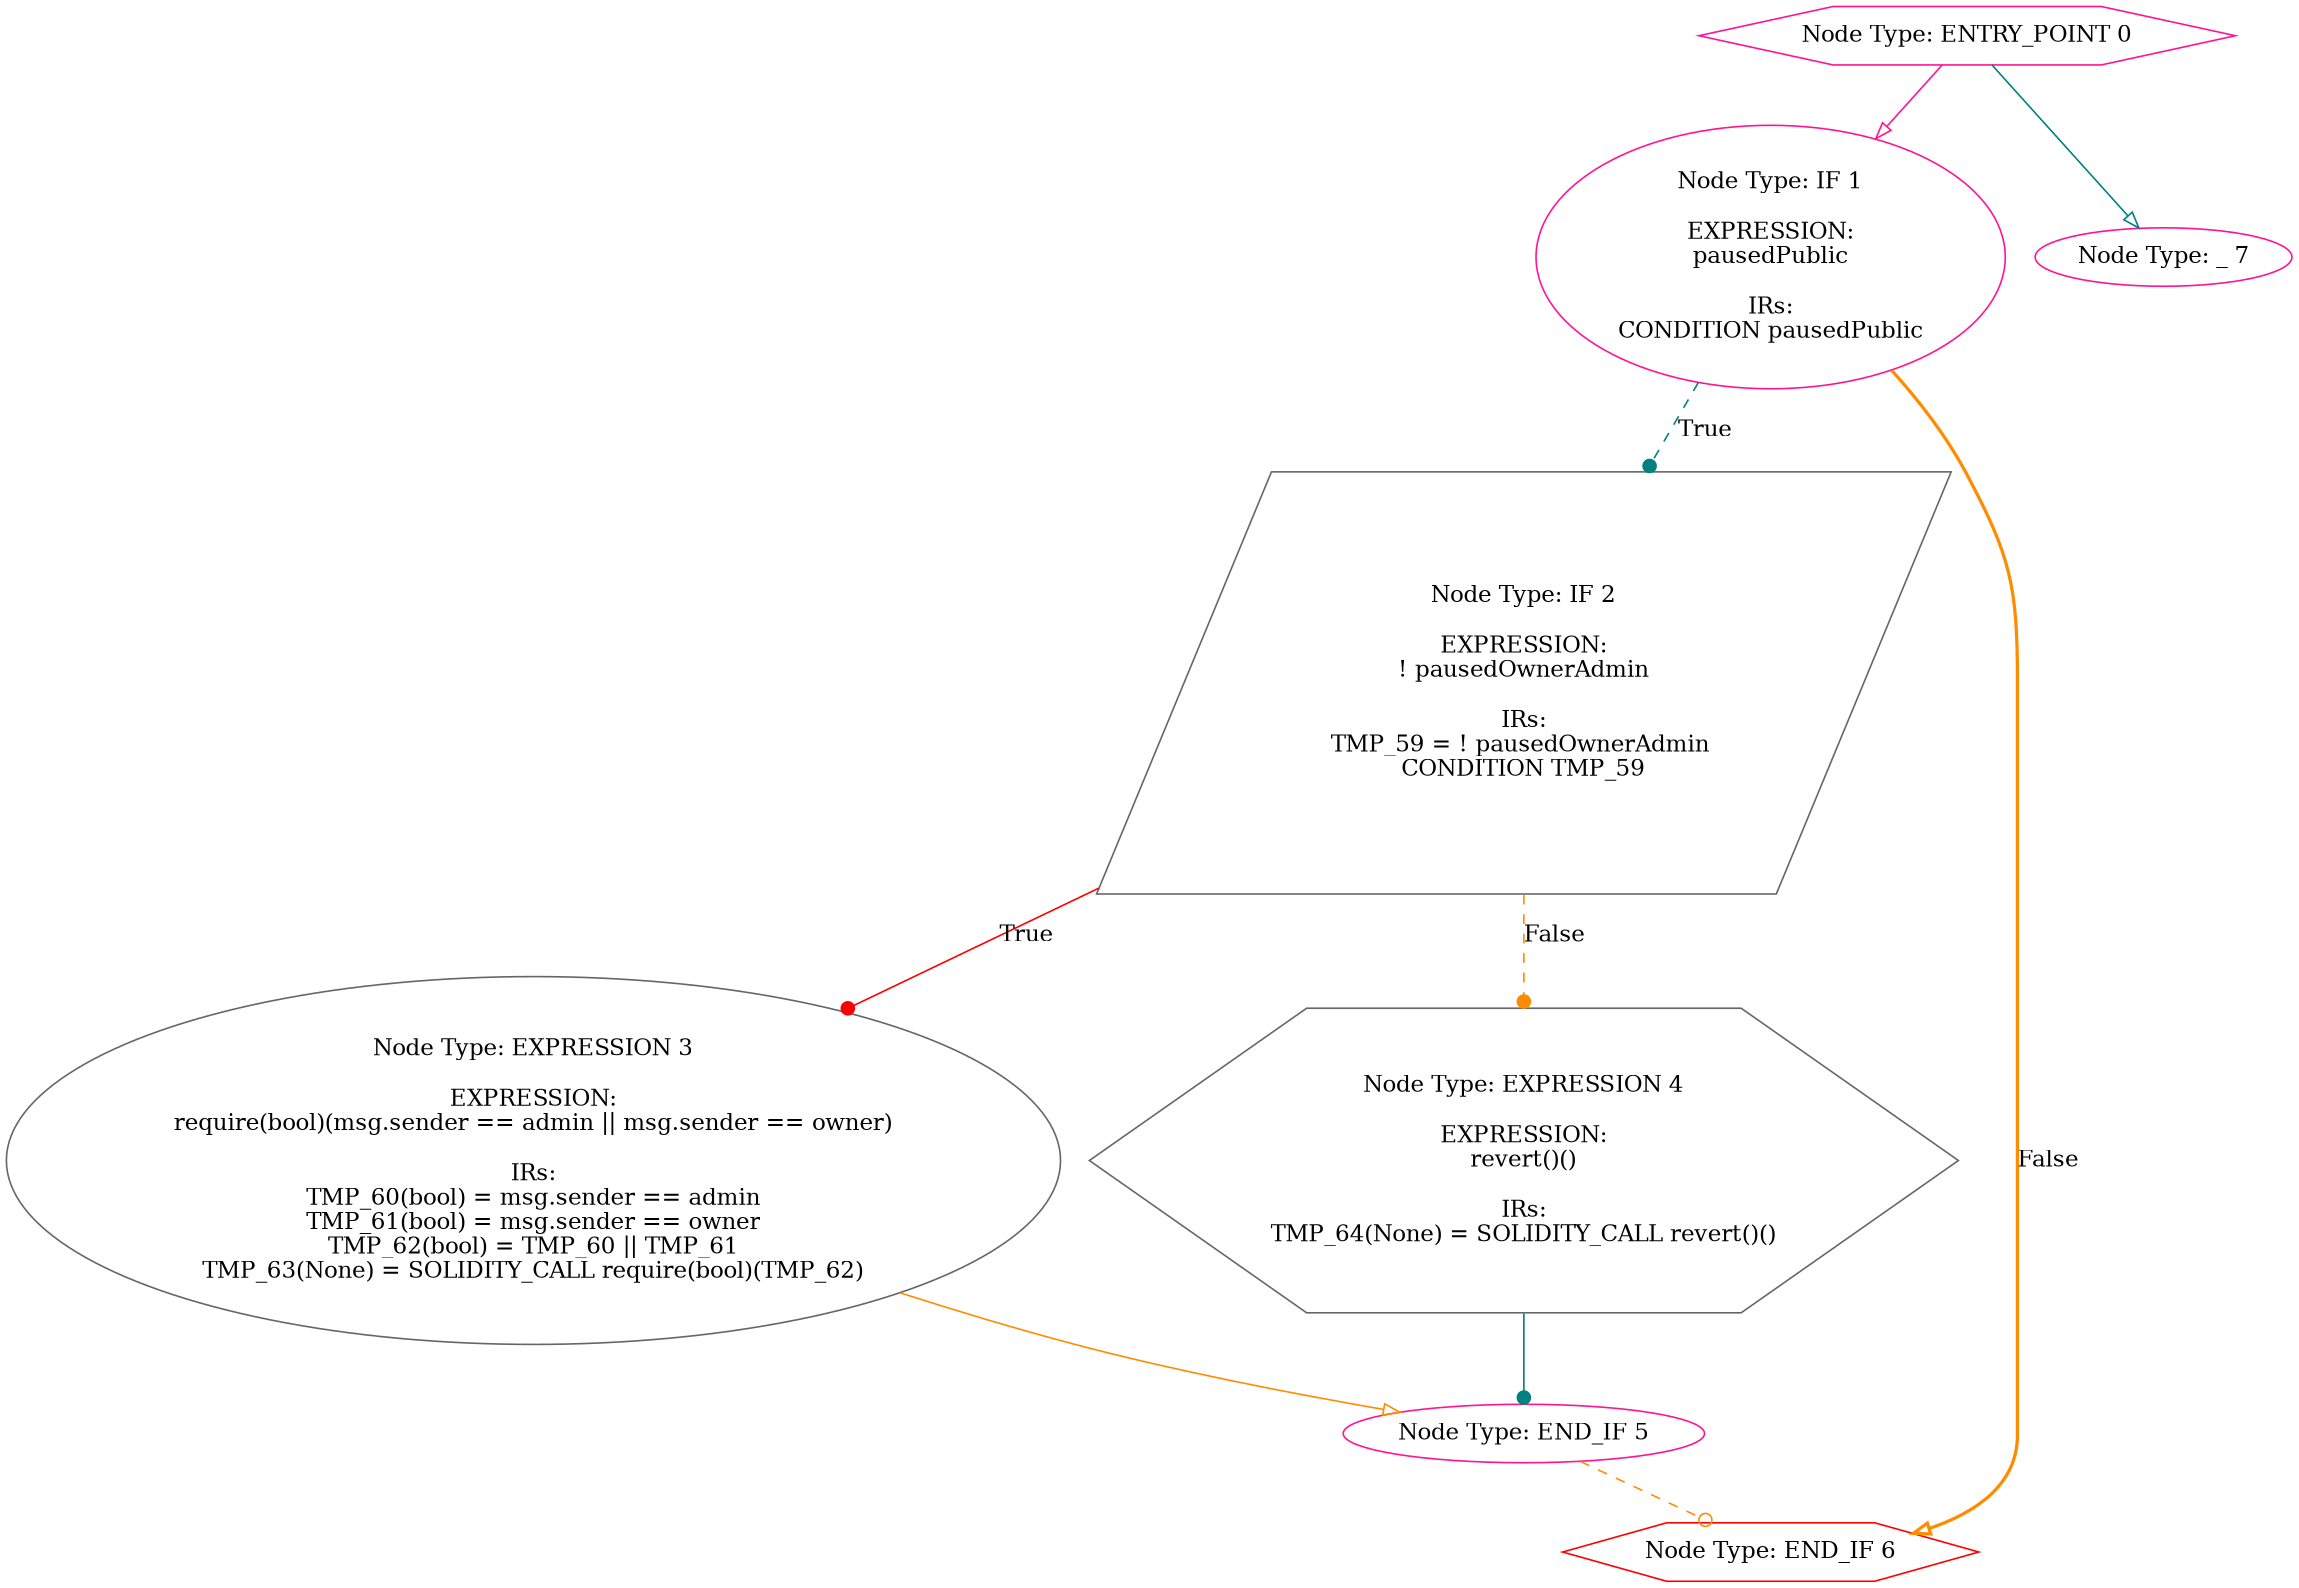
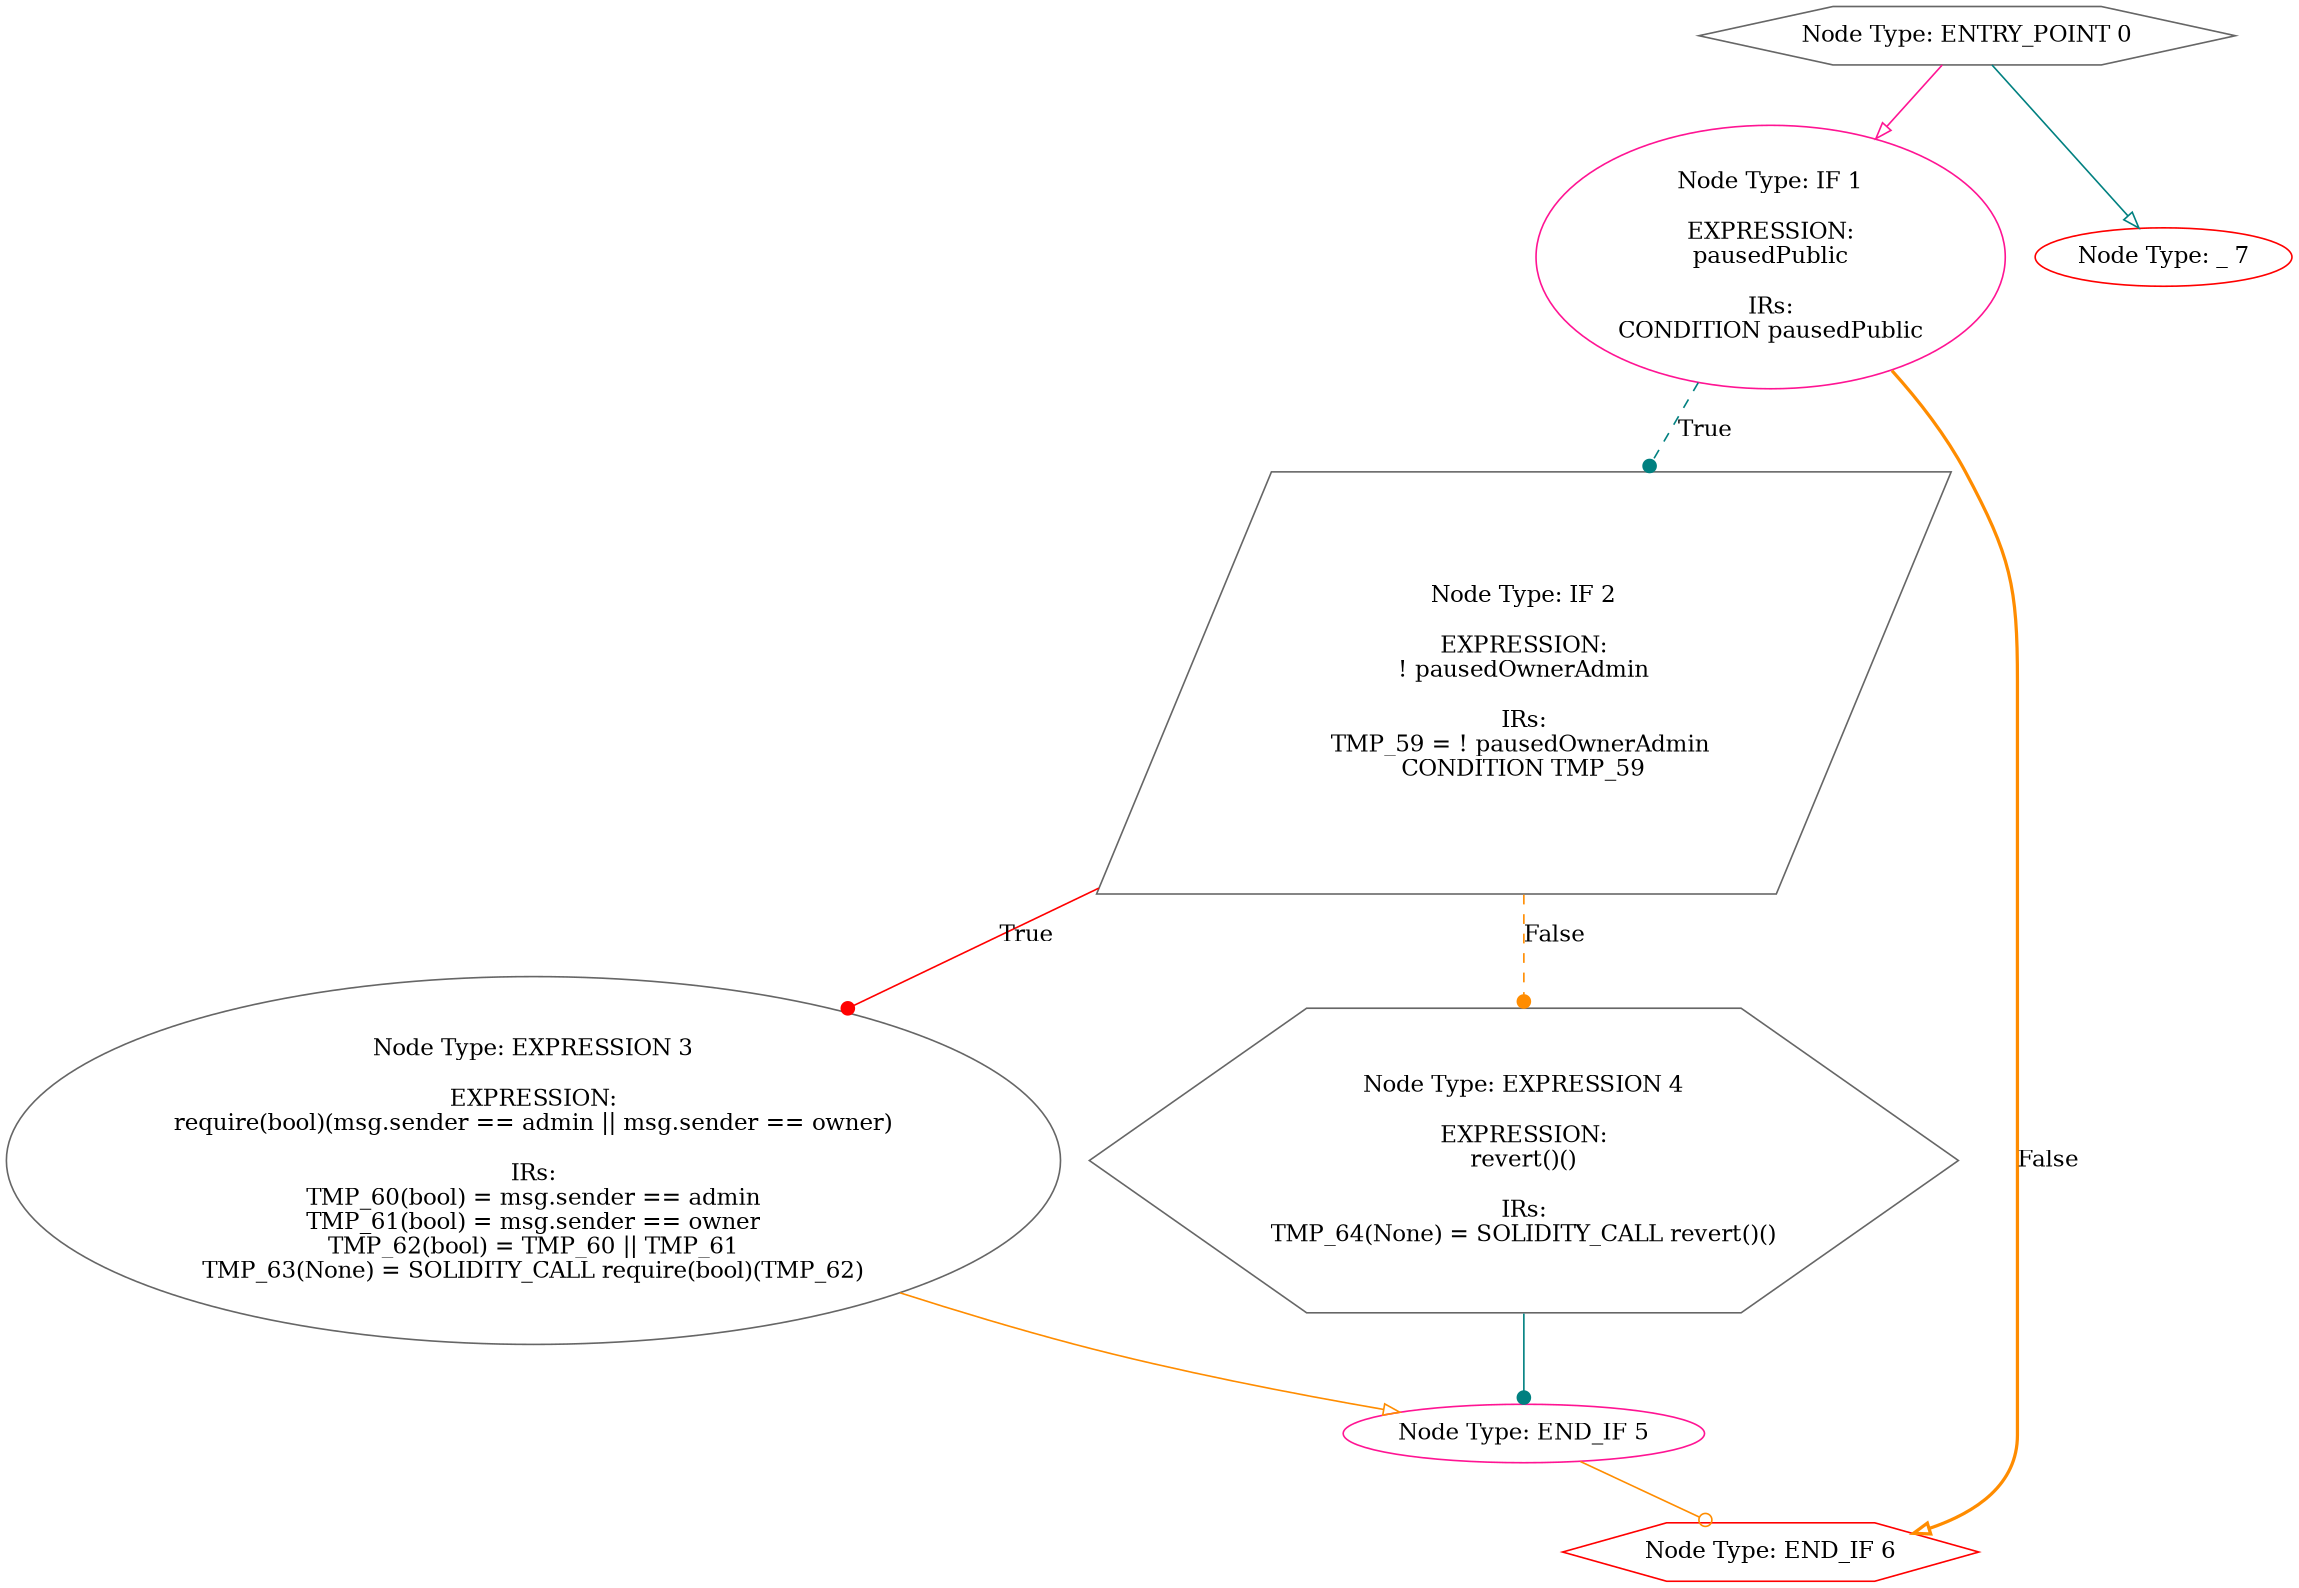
node "Node Type: ENTRY_POINT 0": color deeppink -> gray40
node "Node Type: _ 7": color deeppink -> red
edge "Node Type: END_IF 5" -> "Node Type: END_IF 6": style dashed -> solid
